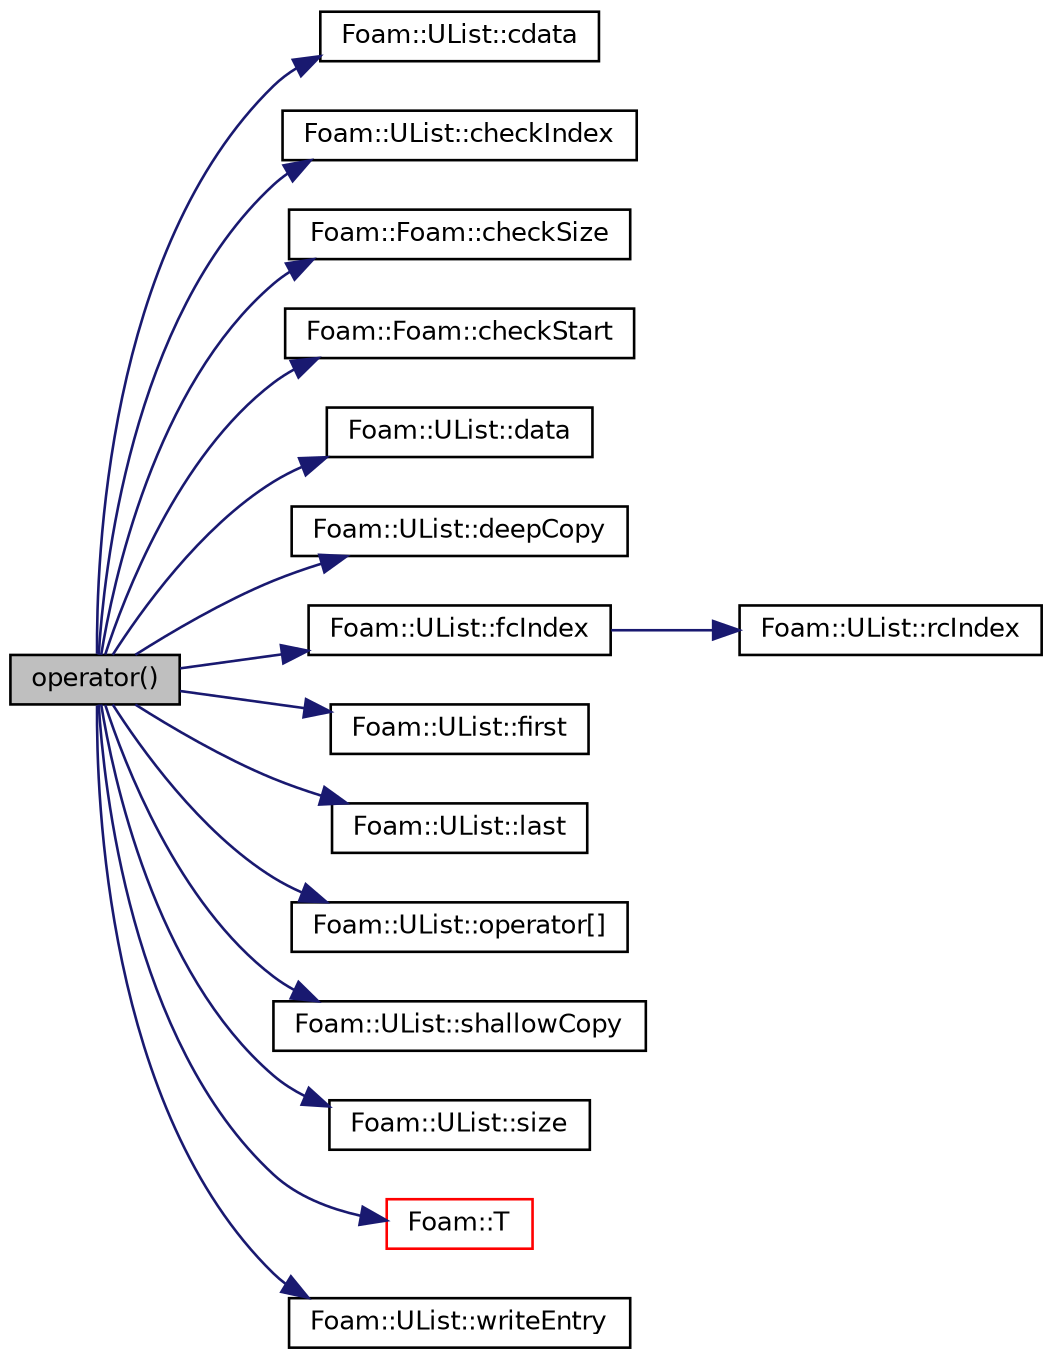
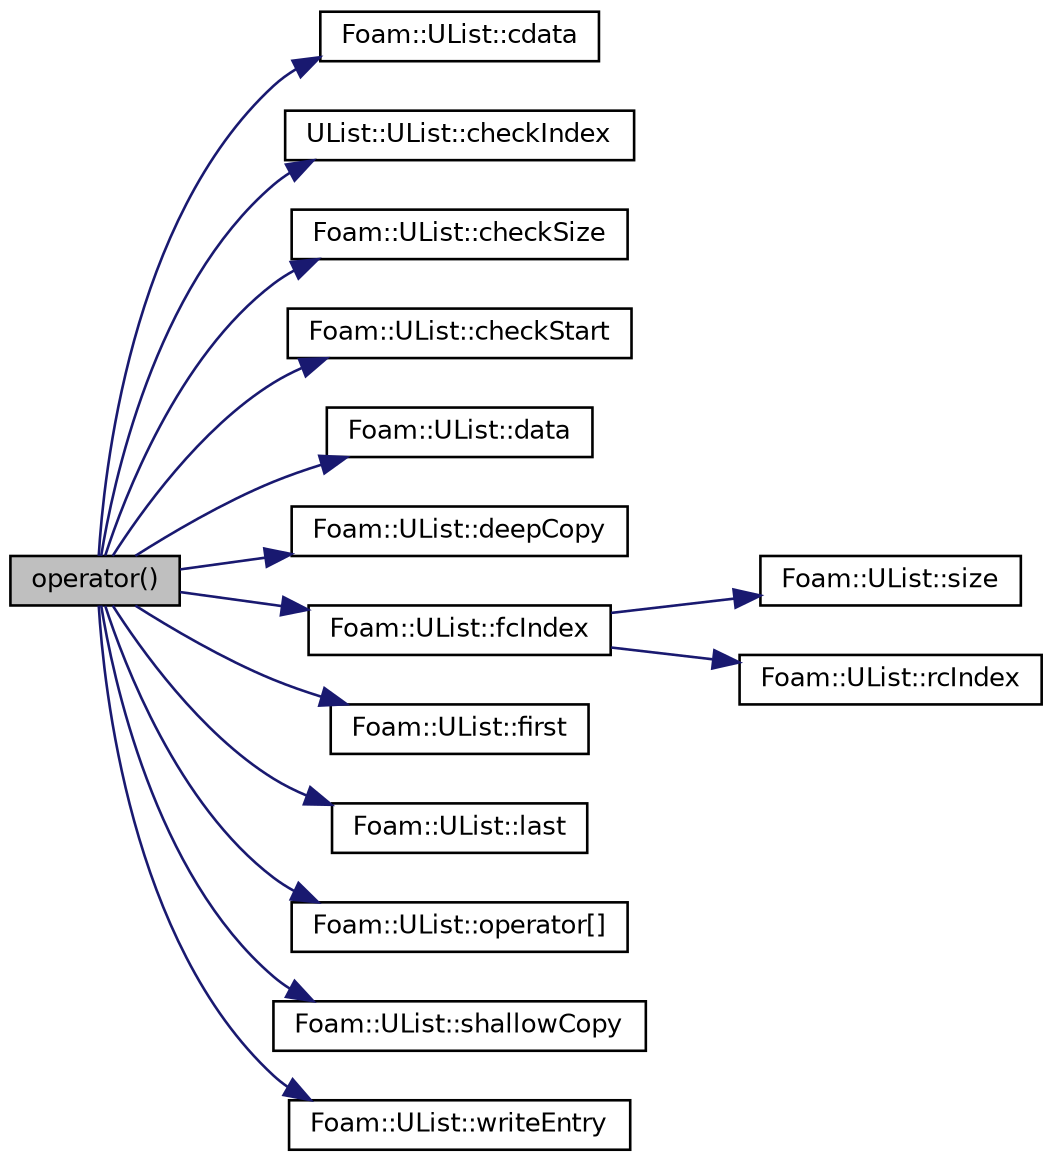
node "Foam::UList::checkIndex": label "Foam::UList::checkIndex" -> "UList::UList::checkIndex"
node "Foam::Foam::checkSize": label "Foam::Foam::checkSize" -> "Foam::UList::checkSize"
node "Foam::Foam::checkStart": label "Foam::Foam::checkStart" -> "Foam::UList::checkStart"
edge "operator()" -> "Foam::UList::size": now "Foam::UList::fcIndex" -> "Foam::UList::size"
node "Foam::T": removed
